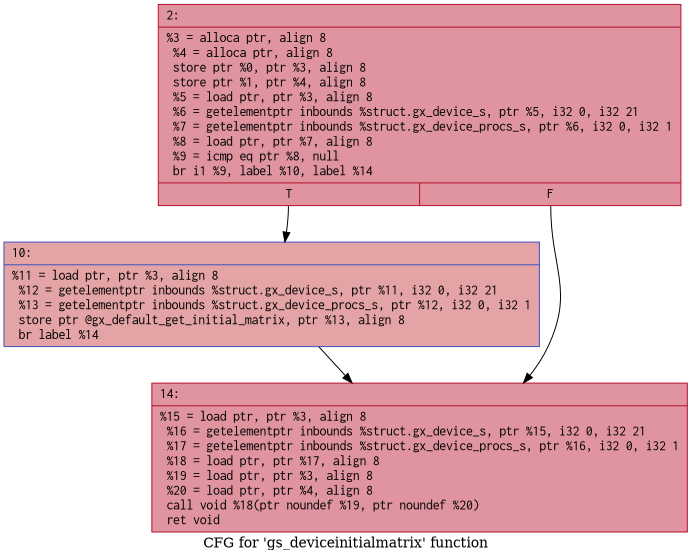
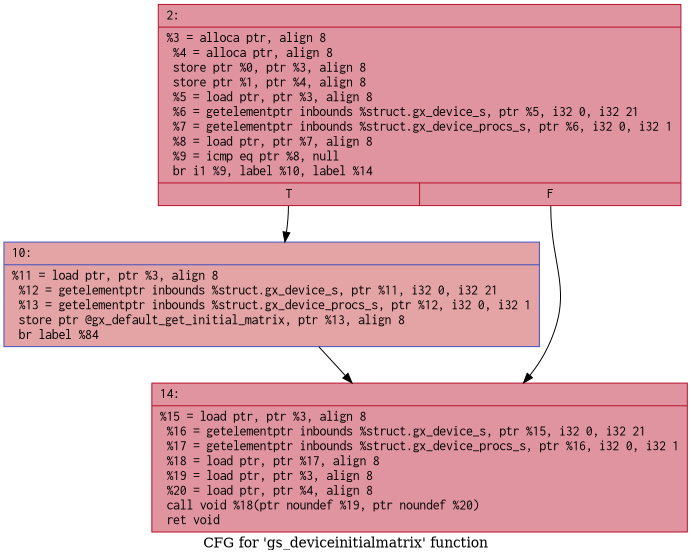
node "10:": text "br label %14" -> "br label %84"
